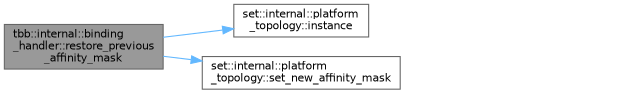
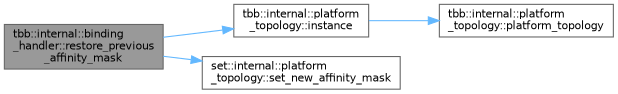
node "set::internal::platform _topology::instance": label "set::internal::platform _topology::instance" -> "tbb::internal::platform _topology::instance"
node "tbb::internal::platform _topology::platform_topology": added
